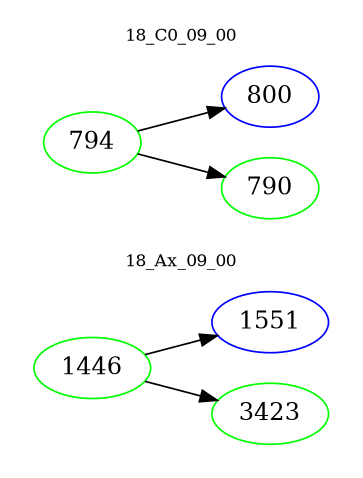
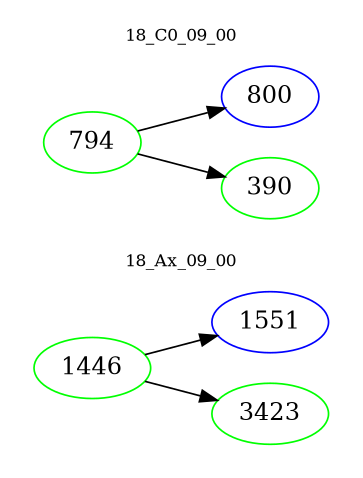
node "790": label "790" -> "390"
